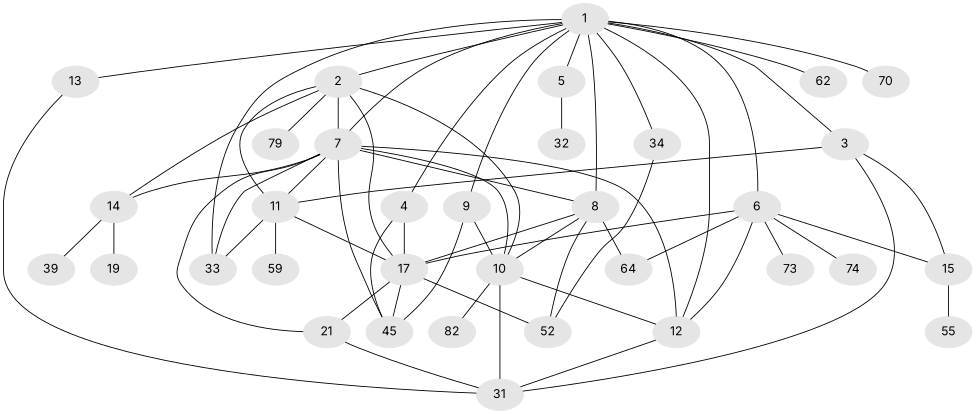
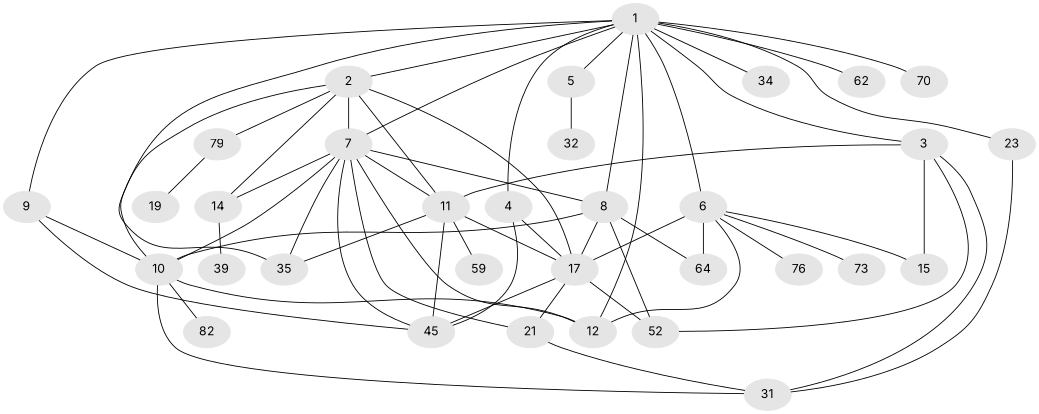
node "13": label "13" -> "23"
edge "14" -- "19": now "79" -- "19"
edge "34" -- "52": now "3" -- "52"
edge "11" -- "45": added
node "33": label "33" -> "35"
node "74": label "74" -> "76"
node "55": removed
edge "12" -- "31": removed
